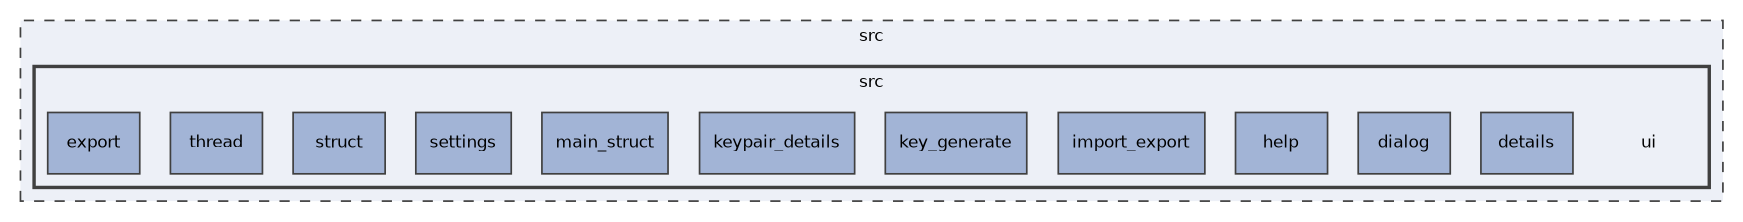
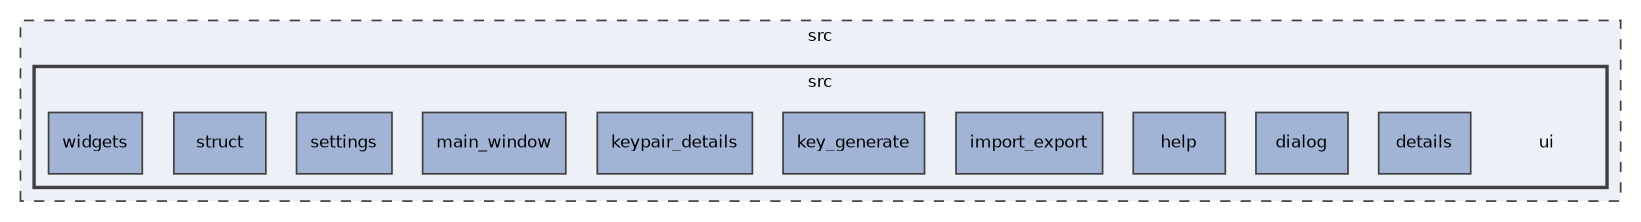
node "export": label "export" -> "widgets"
node "thread": removed
node "main_struct": label "main_struct" -> "main_window"
